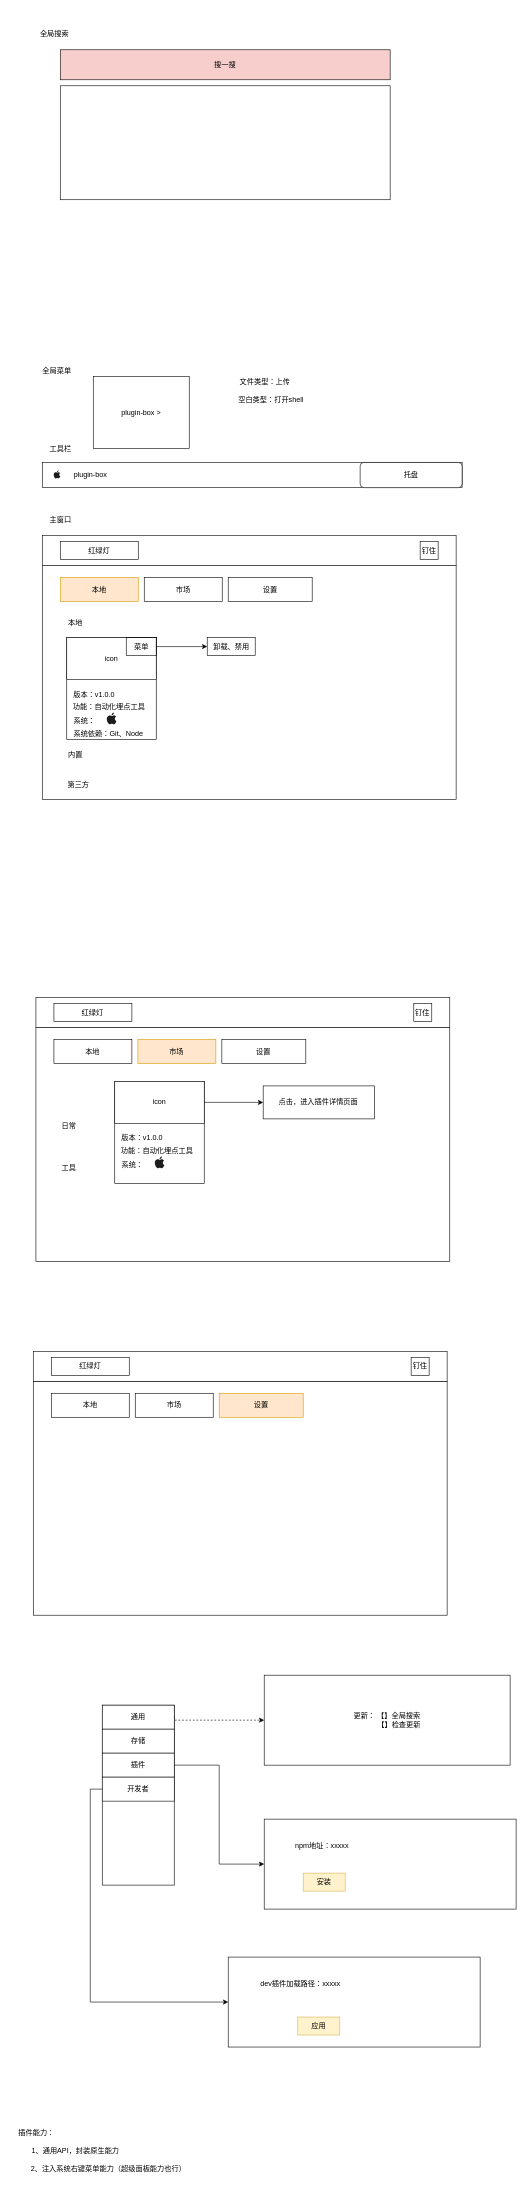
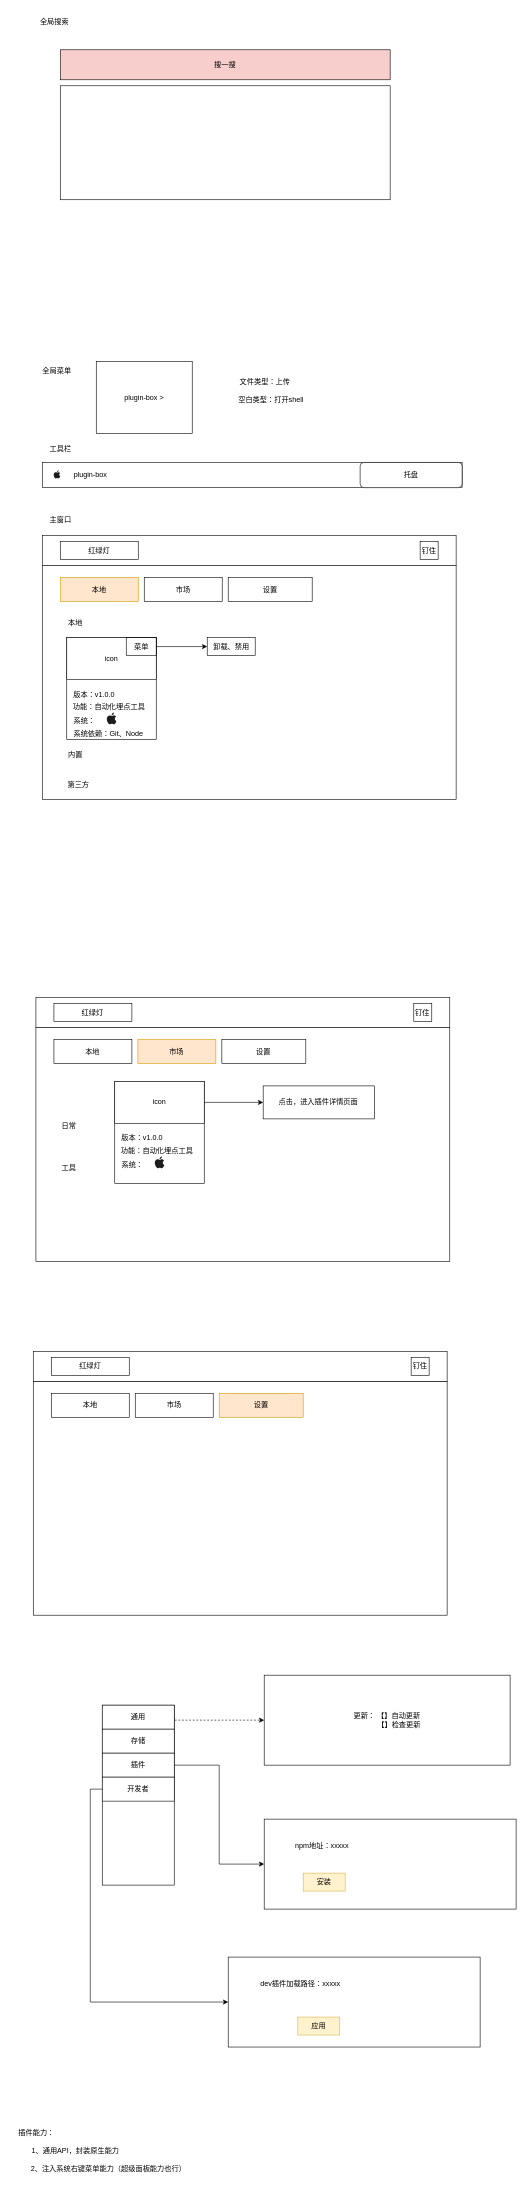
node "全局搜索": moved (54, 33) -> (54, 21)
node "plugin-box >": moved (141, 413) -> (144, 398)
node "更新： 【】全局搜索 【】检查更新": label "更新： 【】全局搜索 【】检查更新" -> "更新： 【】自动更新 【】检查更新"
